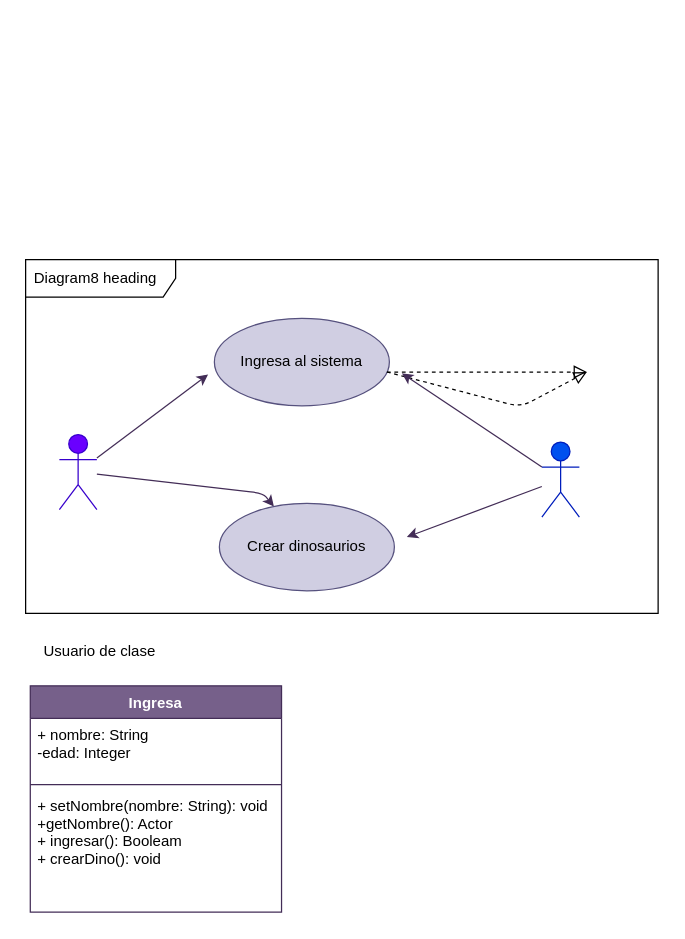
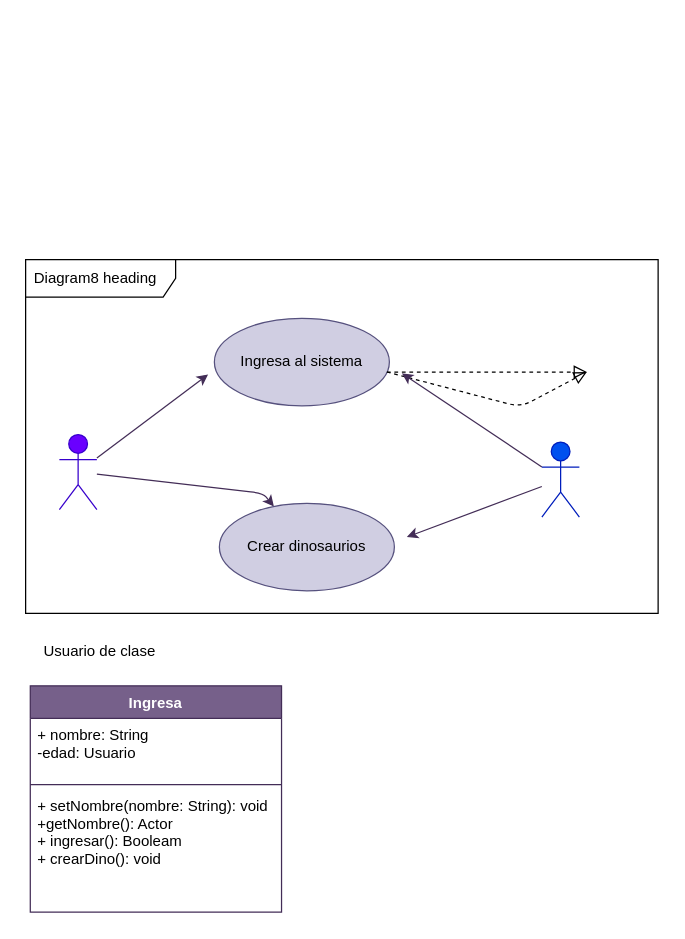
node "+ nombre: String -edad: Integer": label "+ nombre: String -edad: Integer" -> "+ nombre: String -edad: Usuario"
